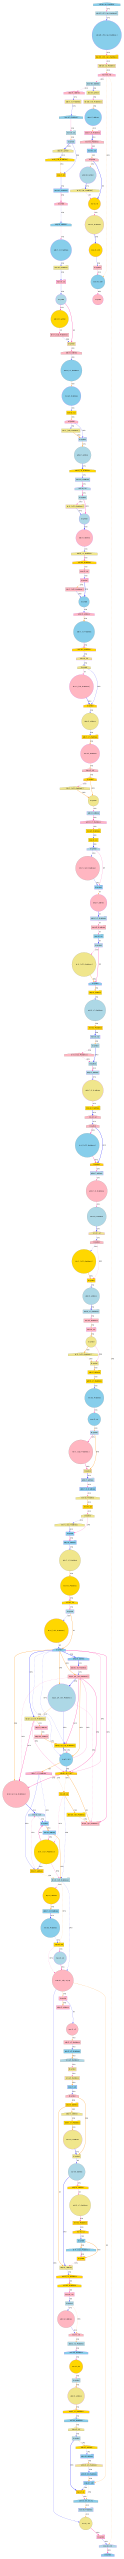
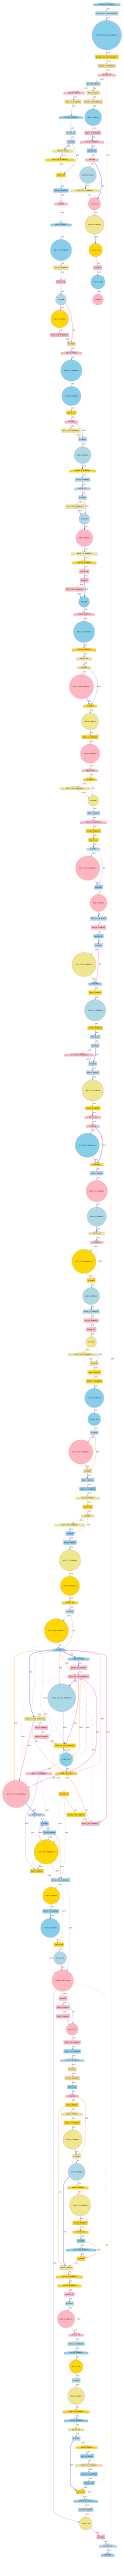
node "mov x2 , x0": fillcolor gold -> lightpink
node "adrp x3 , address": added
